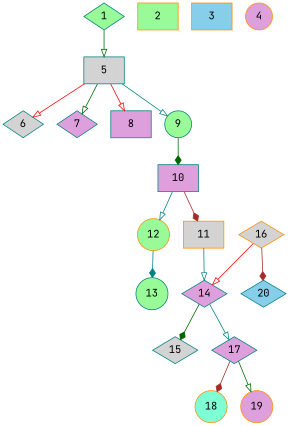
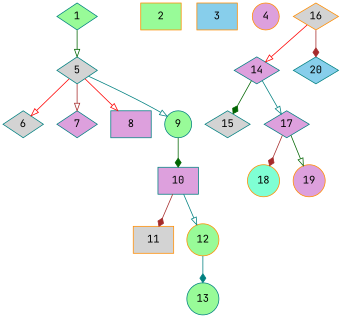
node "5": shape box -> diamond
edge "5" -> "7": color darkgreen -> brown
edge "11" -> "14": removed
